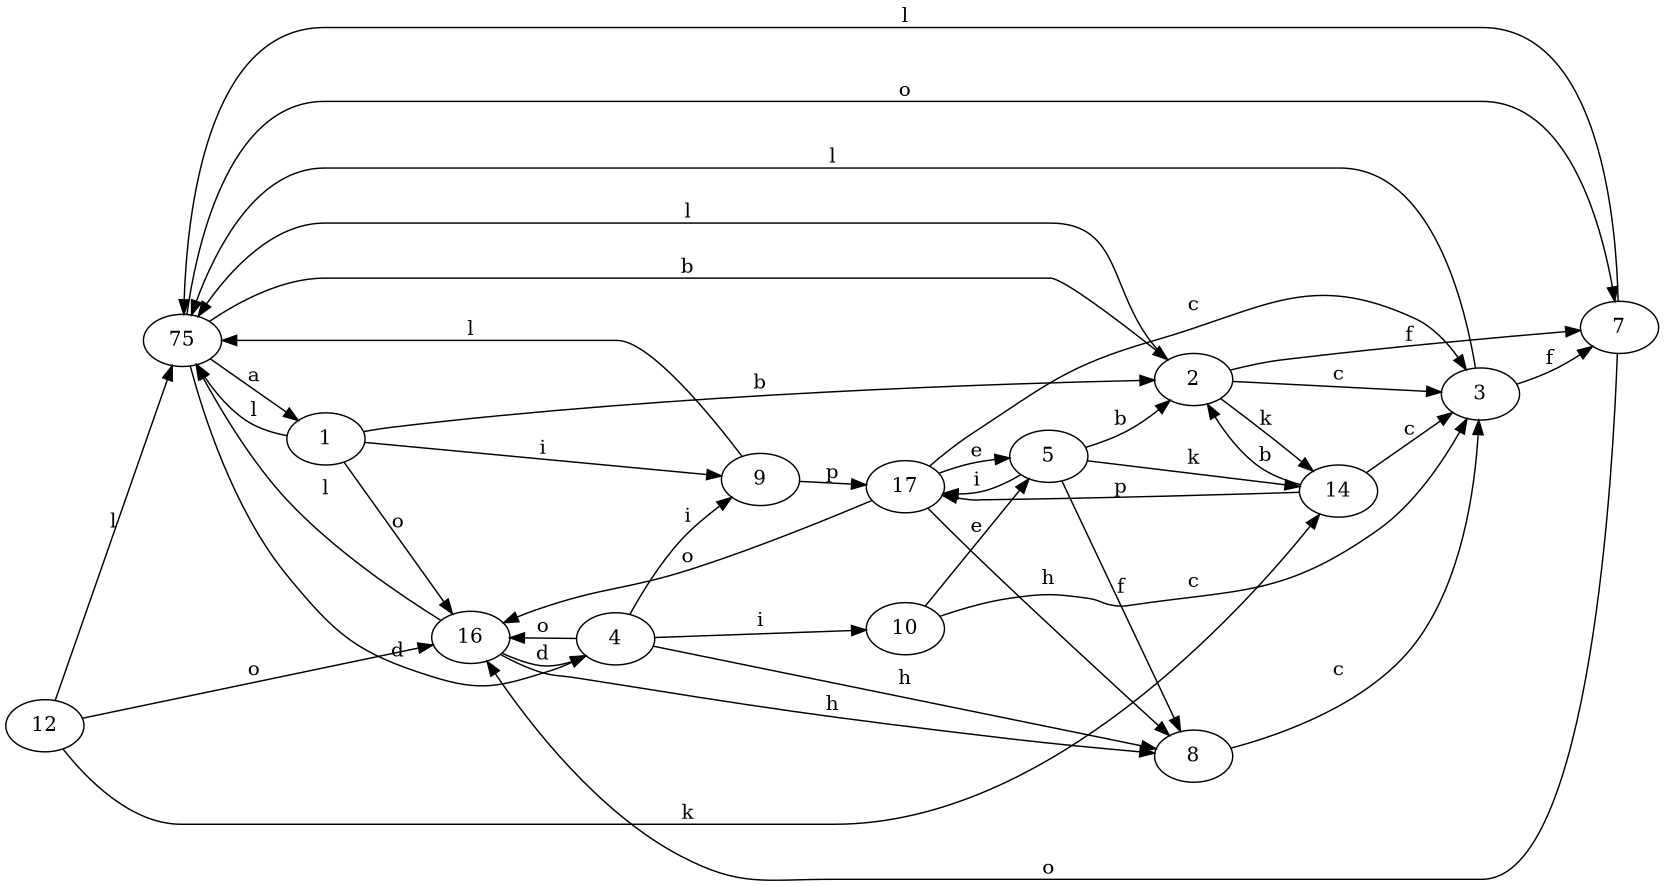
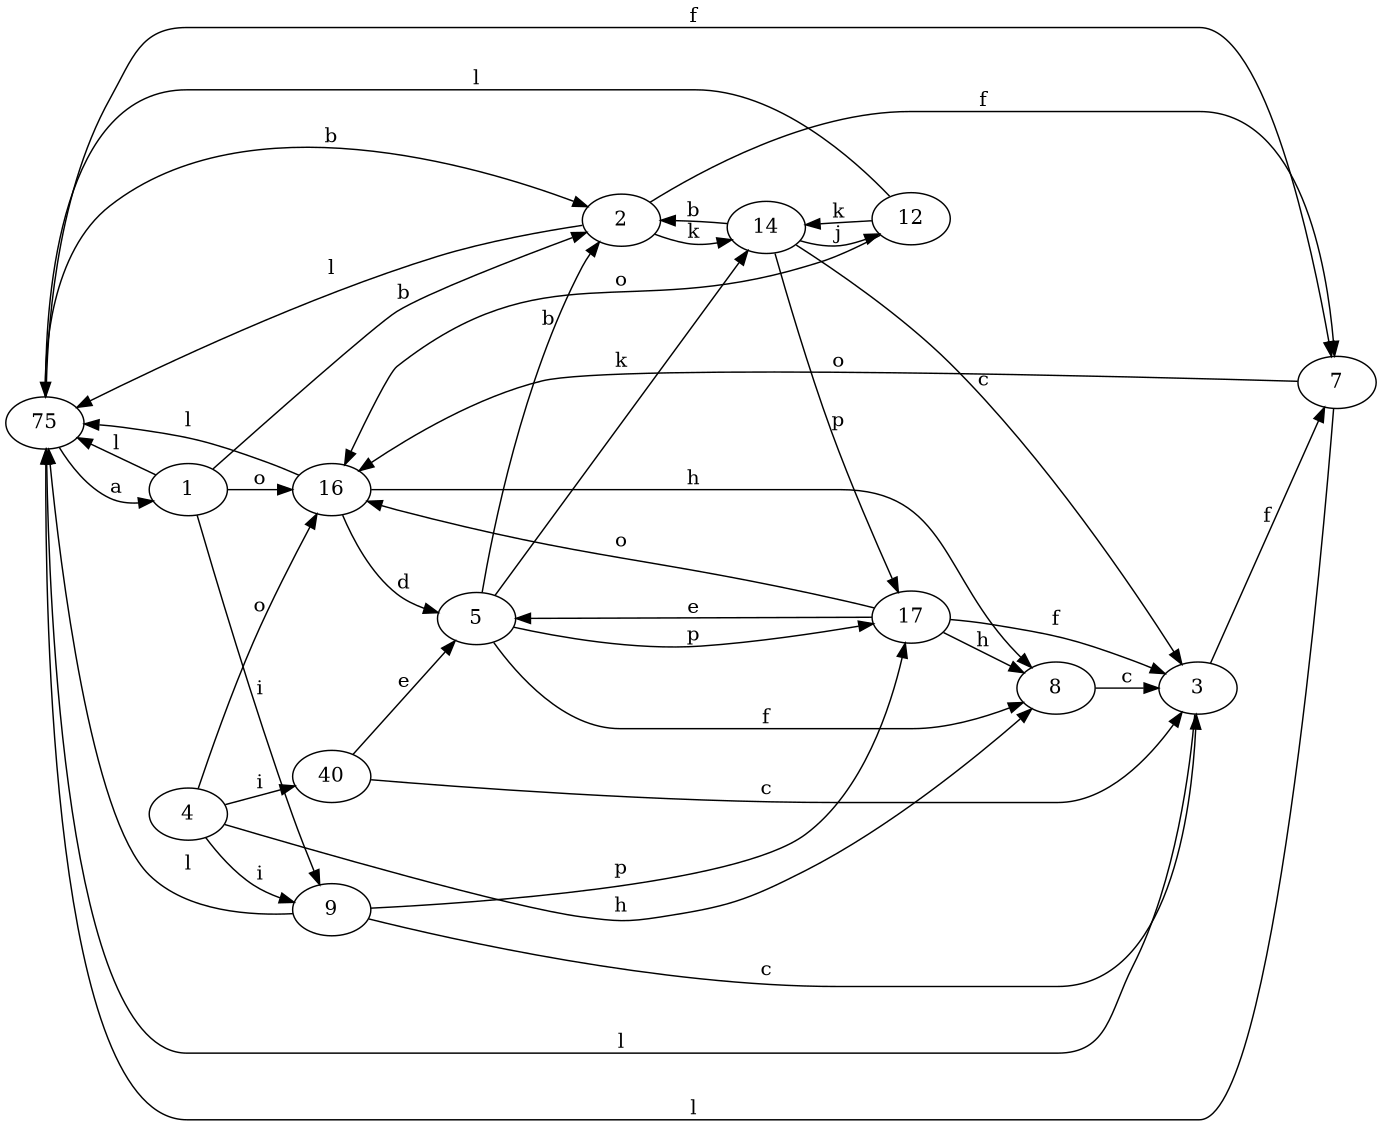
edge "75" -> "7": label "o" -> "f"
edge "14" -> "12": added, label "j"
edge "17" -> "3": label "c" -> "f"
edge "2" -> "3": now "9" -> "3"
edge "5" -> "17": label "i" -> "p"
edge "75" -> "4": removed, label "d"
node "10": label "10" -> "40"
edge "16" -> "4": now "16" -> "5"
